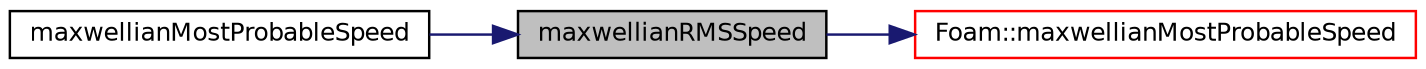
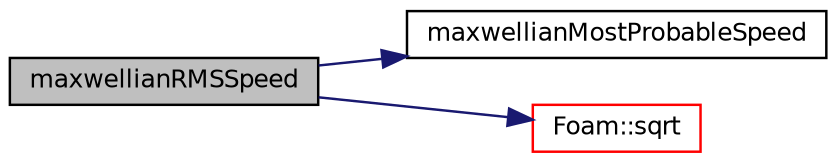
edge "maxwellianMostProbableSpeed" -> "maxwellianRMSSpeed": reversed
node "Foam::maxwellianMostProbableSpeed": label "Foam::maxwellianMostProbableSpeed" -> "Foam::sqrt"
